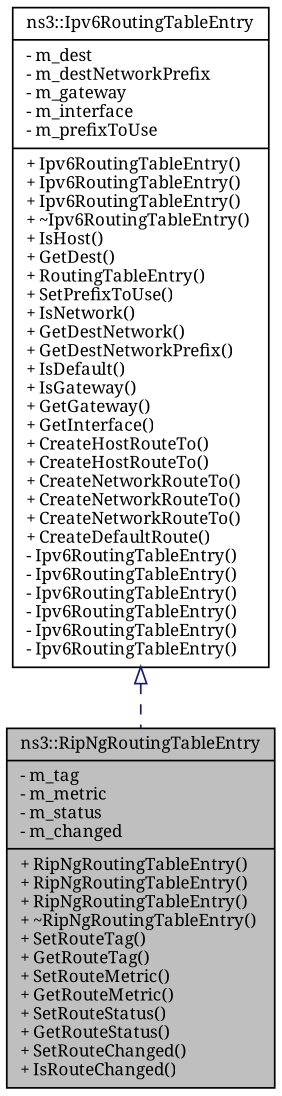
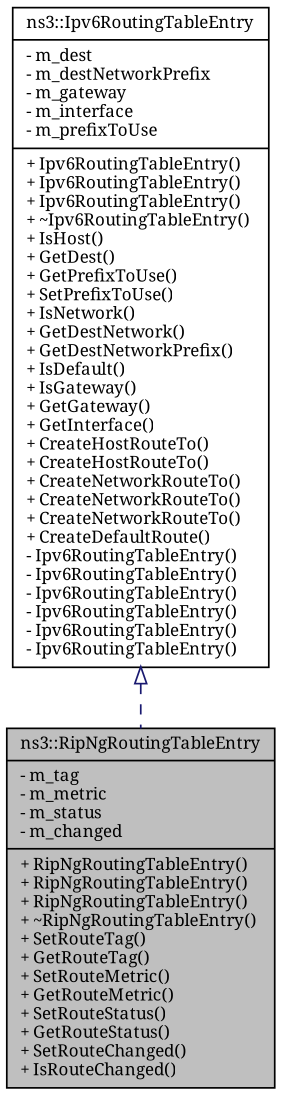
node "ns3::Ipv6RoutingTableEntry": text "+ RoutingTableEntry()" -> "+ GetPrefixToUse()"
